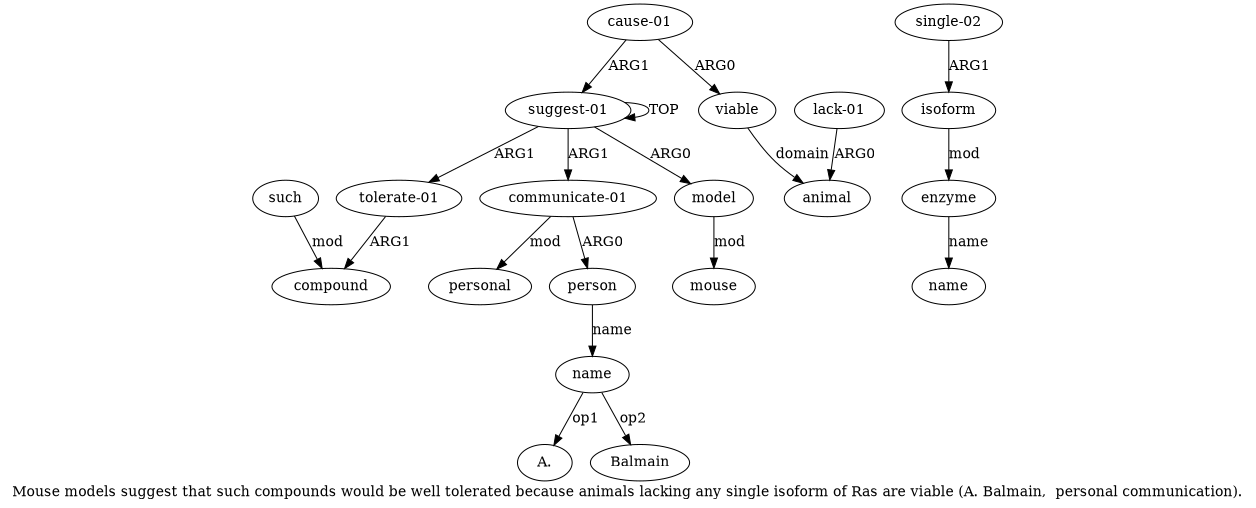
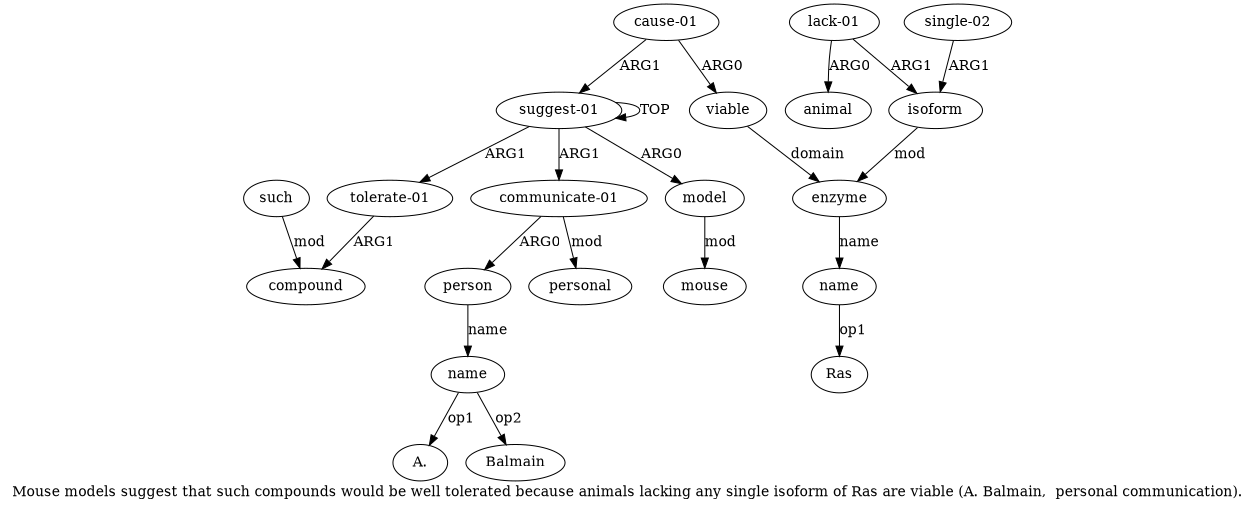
edge "lack-01" -> "isoform": added, label "ARG1"
edge "viable" -> "animal": now "viable" -> "enzyme"
node "Ras": added
